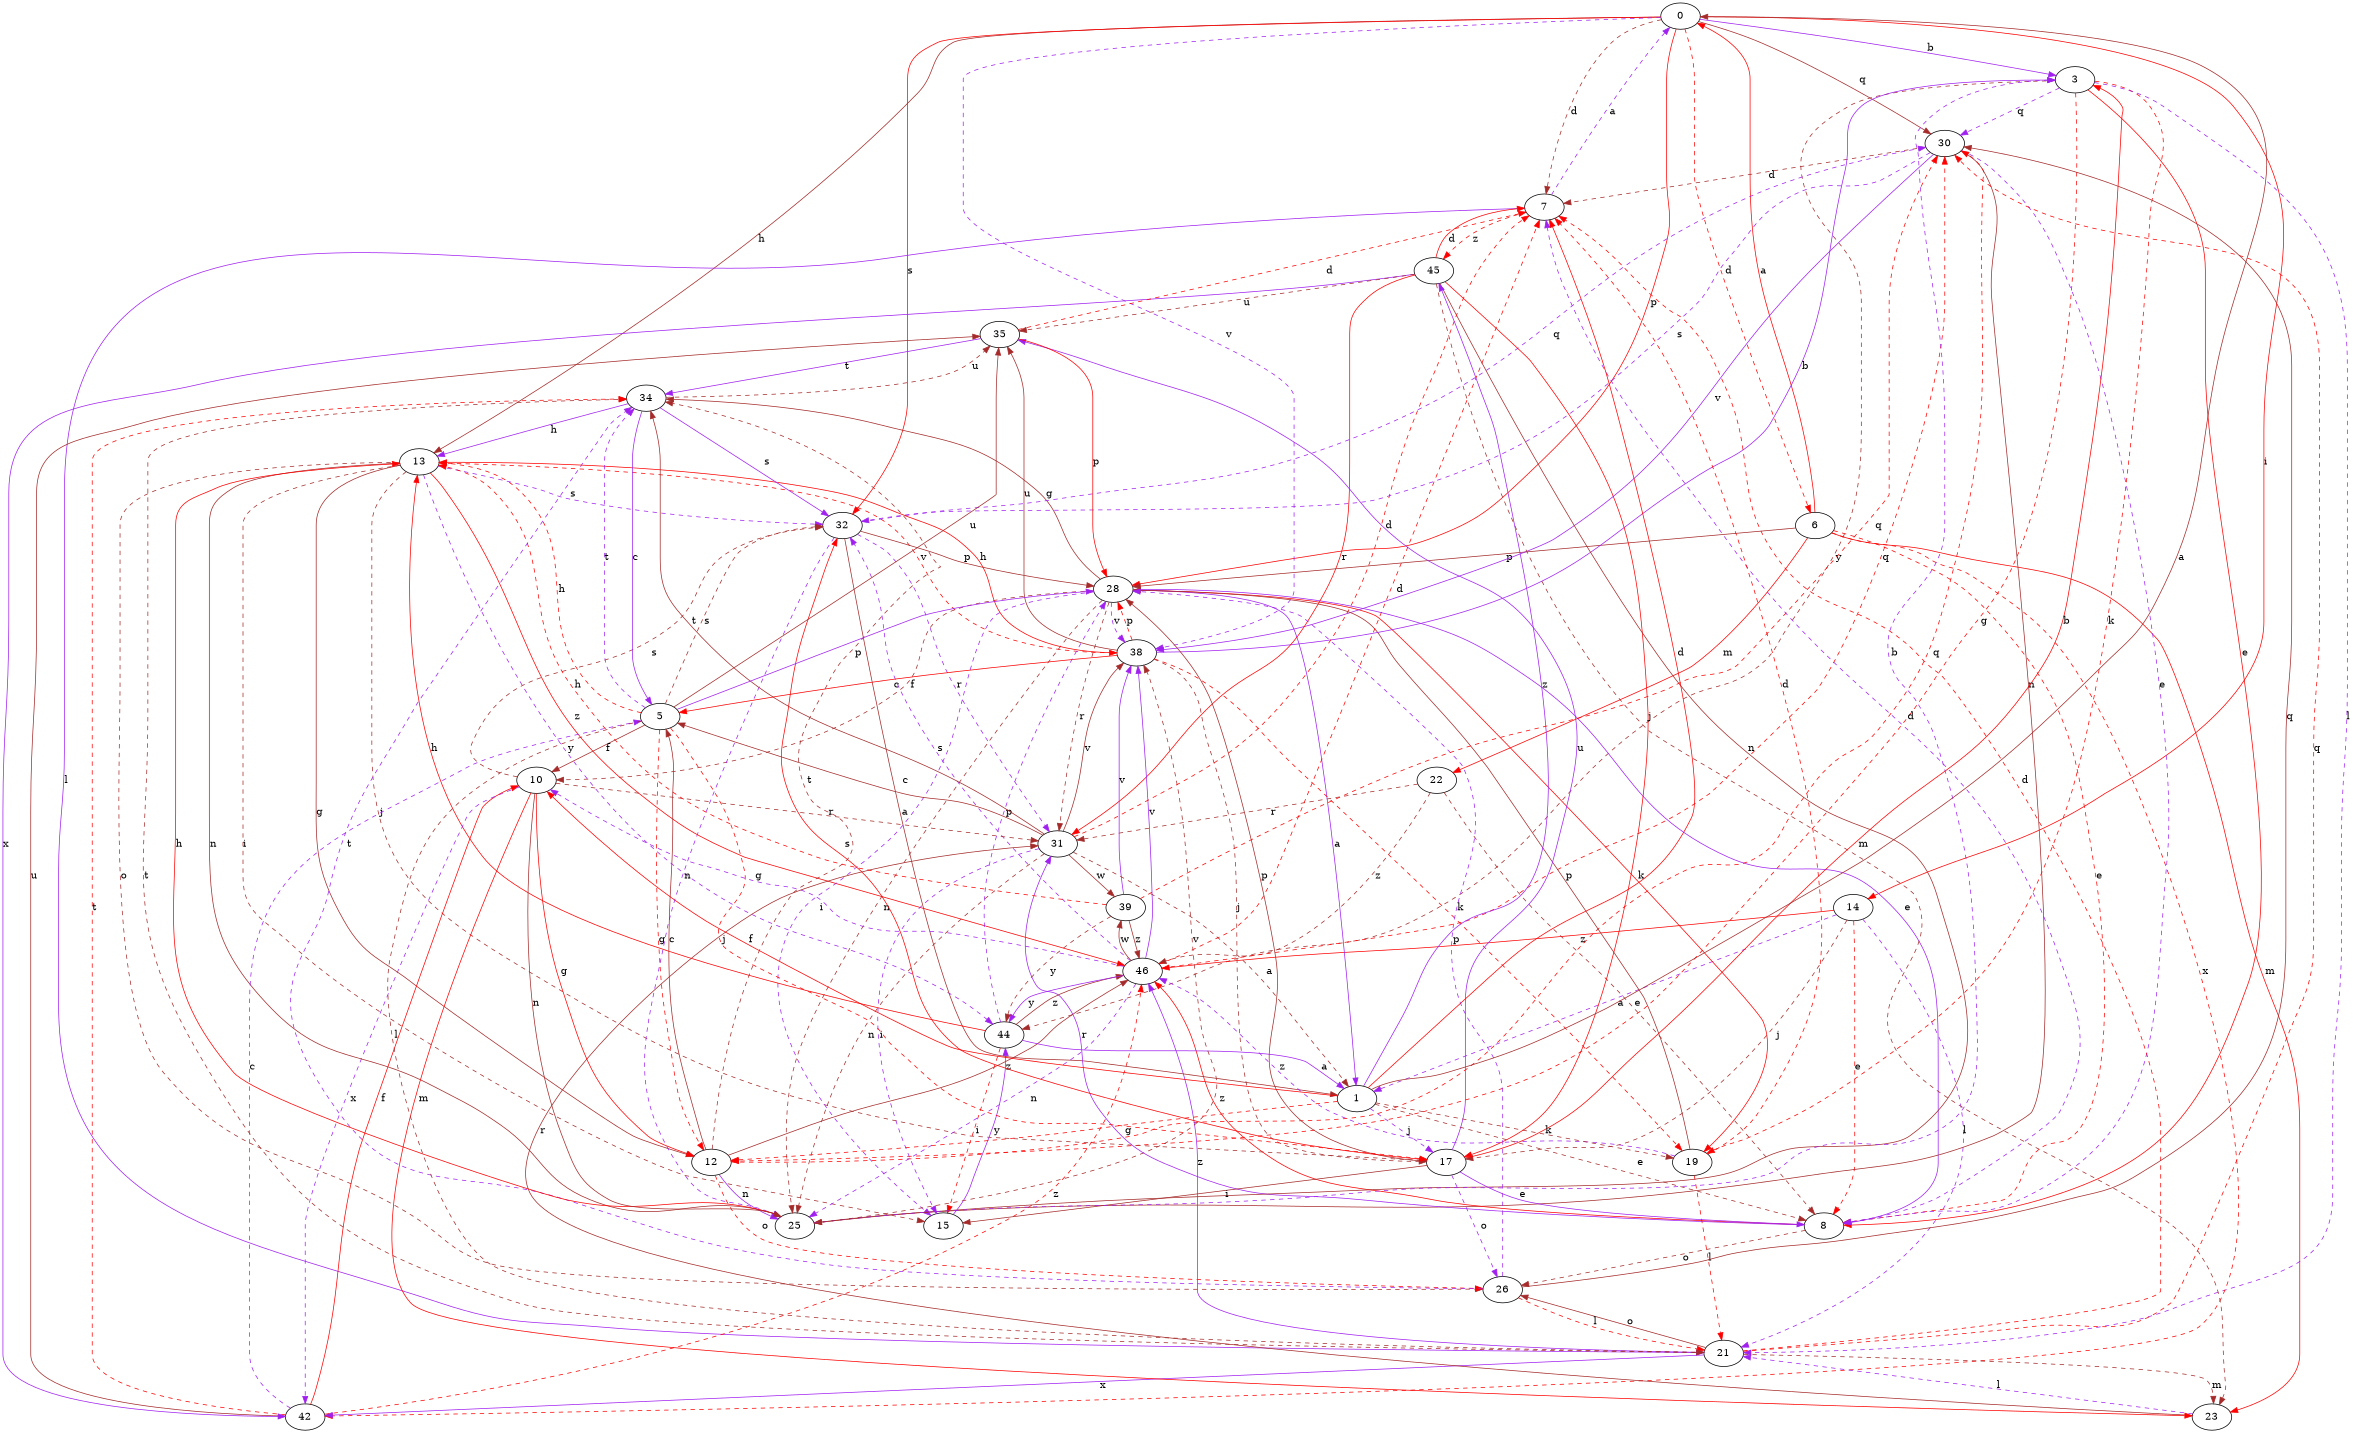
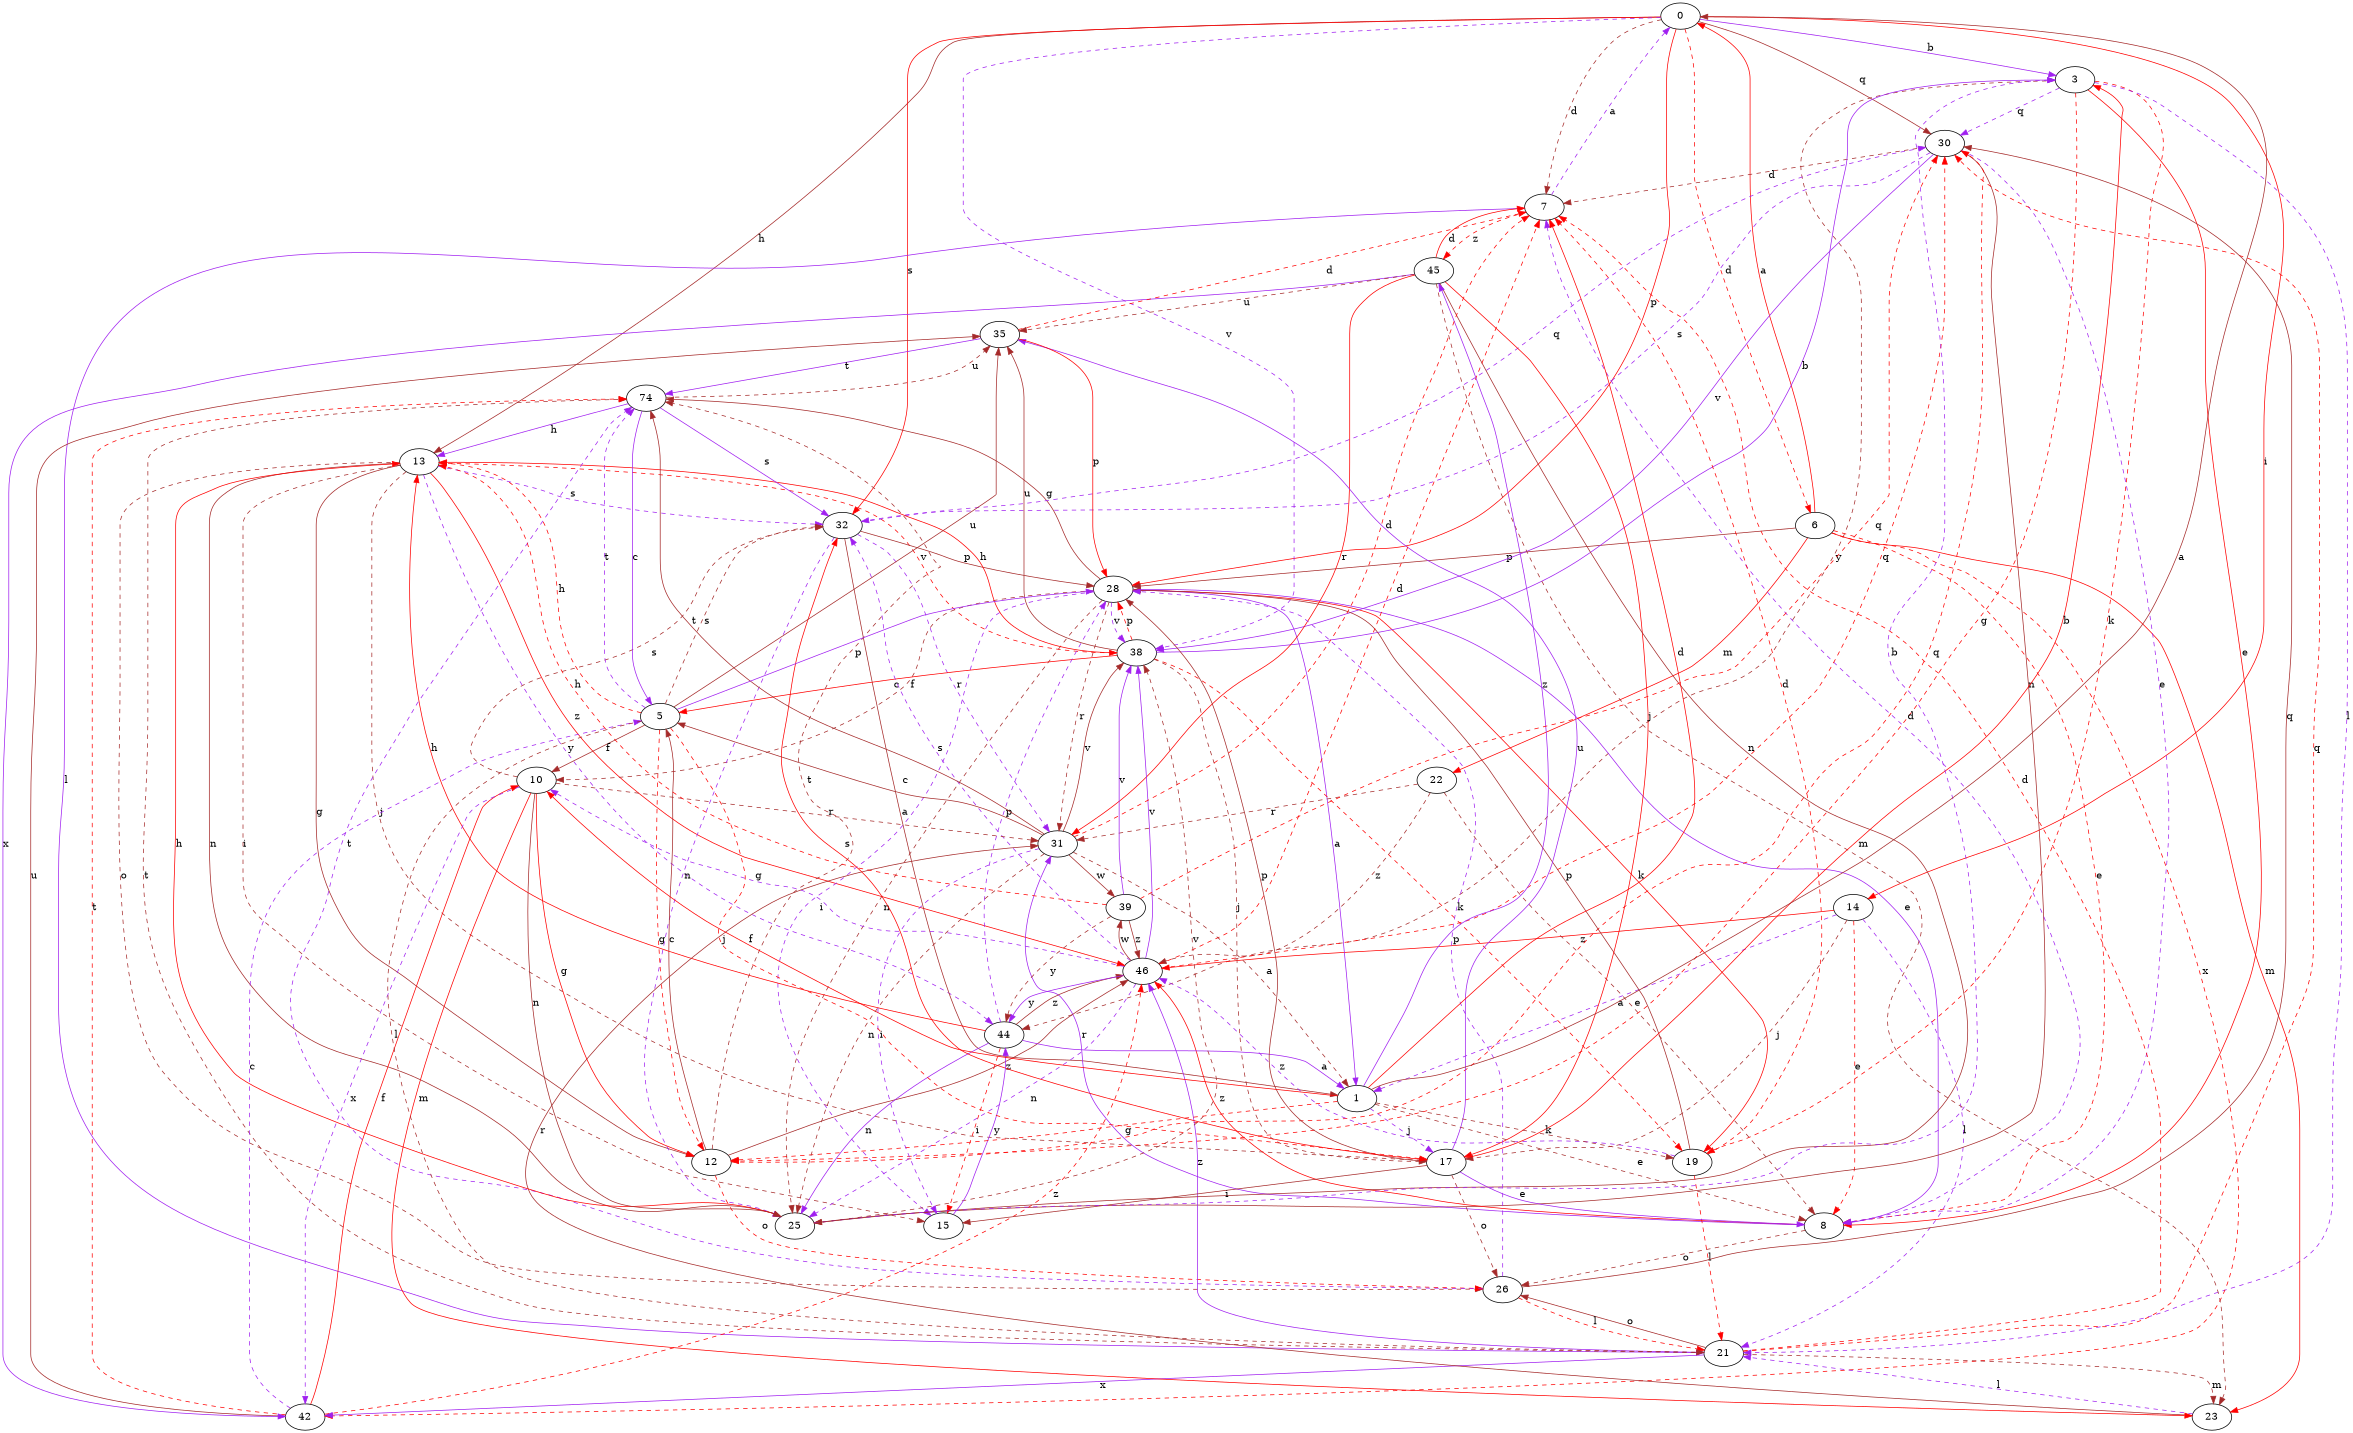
node "34": label "34" -> "74"
edge "12" -> "25": now "44" -> "25"
edge "17" -> "26": color purple -> brown
